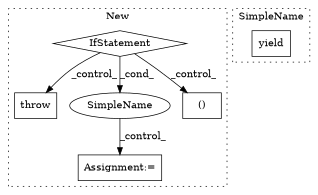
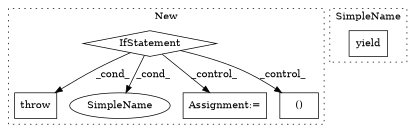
edge "IfStatement" -> "throw": label "_control_" -> "_cond_"
edge "SimpleName" -> "Assignment:=": now "IfStatement" -> "Assignment:="
